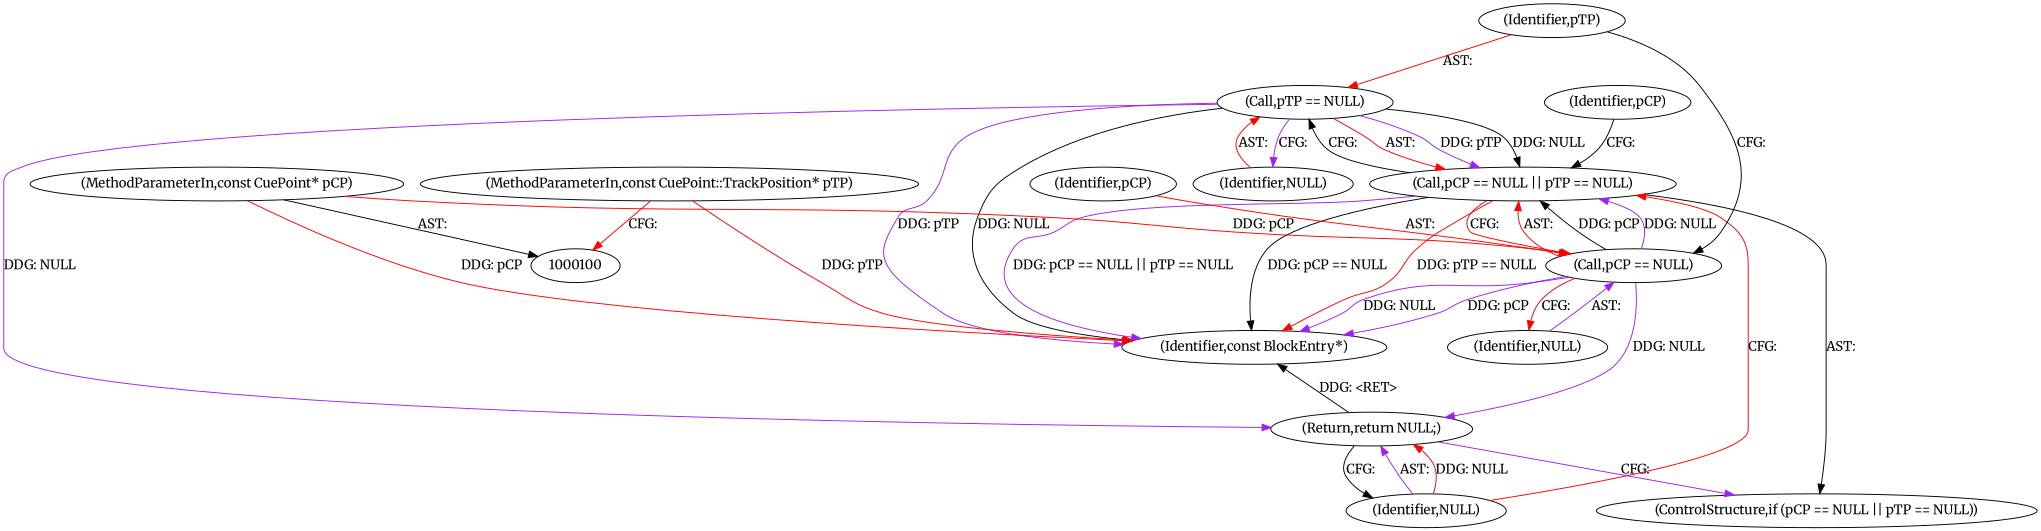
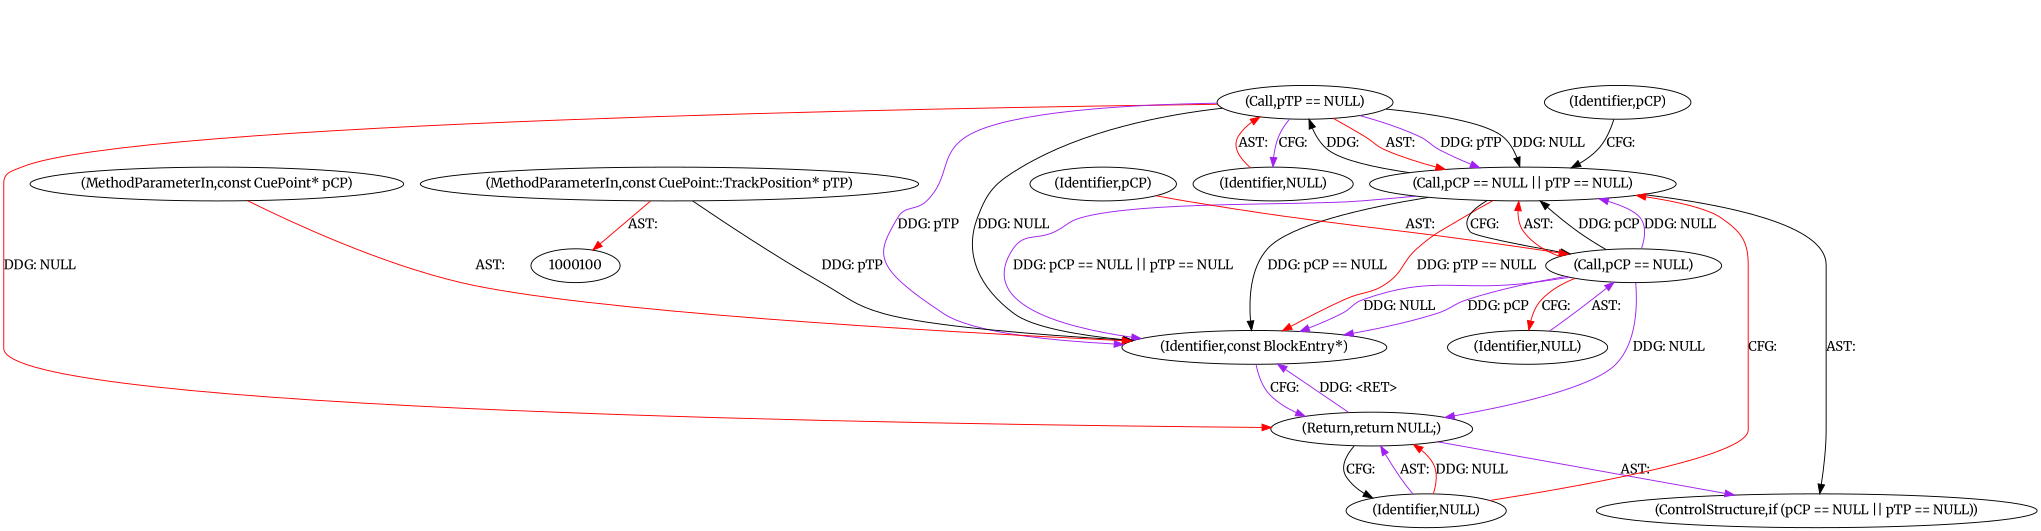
node "(Identifier,pTP)": removed
edge "(Call,pCP == NULL || pTP == NULL)" -> "(Call,pTP == NULL)": label "CFG: " -> "DDG: "
edge "(MethodParameterIn,const CuePoint* pCP)" -> "(Call,pCP == NULL)": removed, label "DDG: pCP"
edge "(MethodParameterIn,const CuePoint::TrackPosition* pTP)" -> "1000100": label "CFG: " -> "AST: "
edge "(MethodParameterIn,const CuePoint* pCP)" -> "1000100": removed, label "AST:"
edge "(Call,pCP == NULL || pTP == NULL)" -> "(Call,pCP == NULL)": color red -> black
edge "(MethodParameterIn,const CuePoint* pCP)" -> "(Identifier,const BlockEntry*)": label "DDG: pCP" -> "AST: "
edge "(Call,pTP == NULL)" -> "(Return,return NULL;)": color purple -> red
edge "(MethodParameterIn,const CuePoint::TrackPosition* pTP)" -> "(Identifier,const BlockEntry*)": color red -> black
edge "(Return,return NULL;)" -> "(Identifier,const BlockEntry*)": color black -> purple
edge "(Identifier,const BlockEntry*)" -> "(Return,return NULL;)": added, label "CFG:"
edge "(Return,return NULL;)" -> "(ControlStructure,if (pCP == NULL || pTP == NULL))": label "CFG: " -> "AST: "
